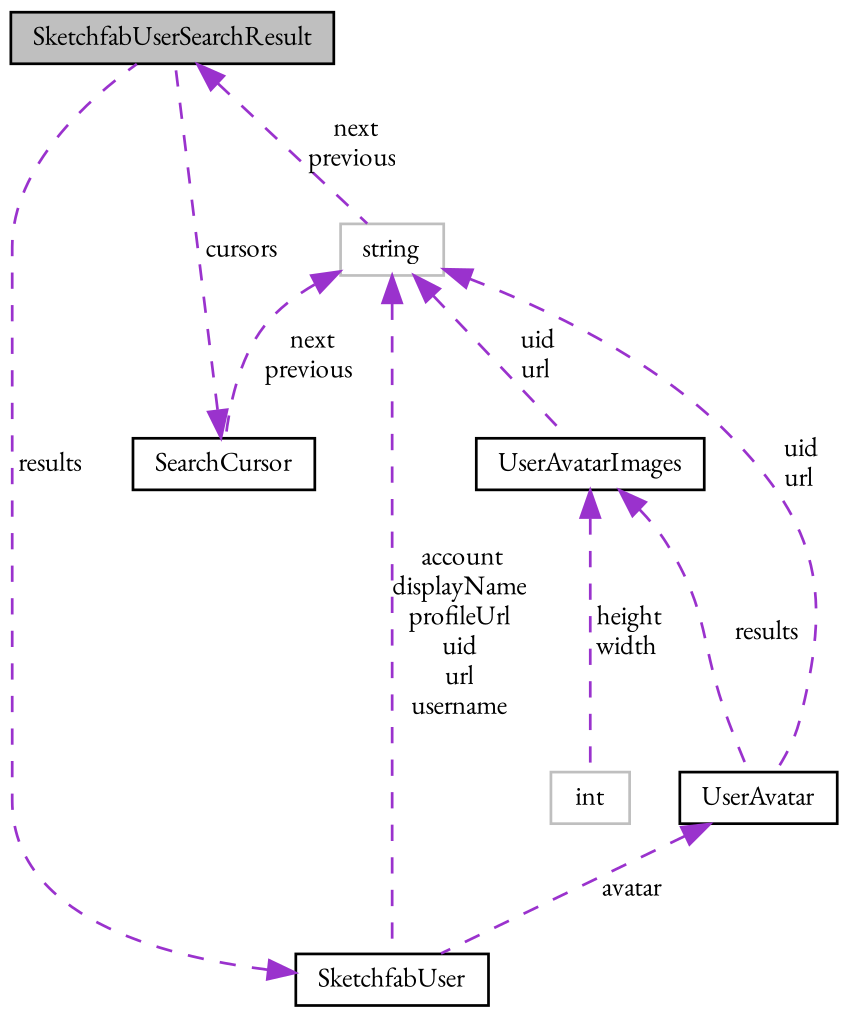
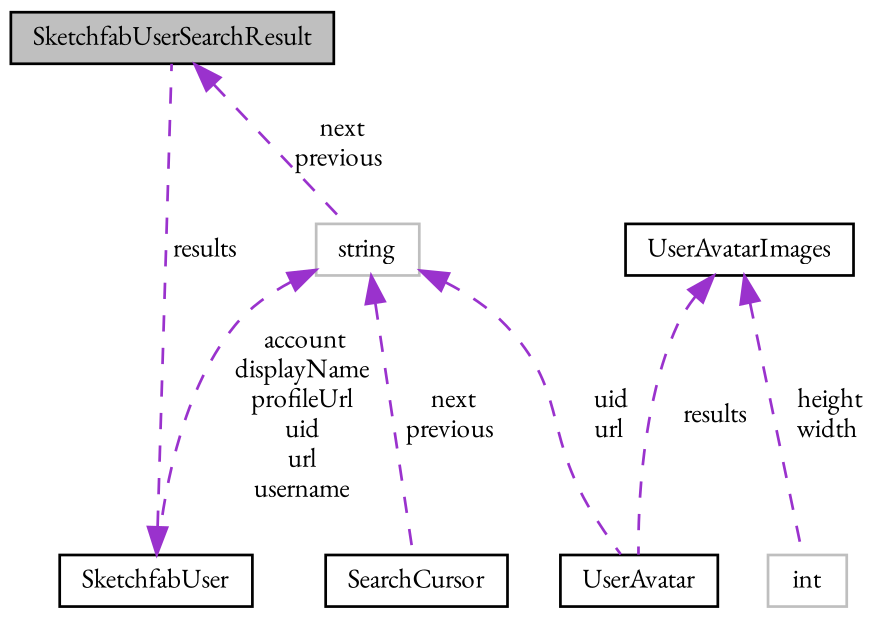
edge "SketchfabUserSearchResult" -> "SearchCursor": removed, label "cursors"
edge "UserAvatarImages" -> "string": removed, label "uid url"
edge "SketchfabUser" -> "UserAvatar": removed, label "avatar"
